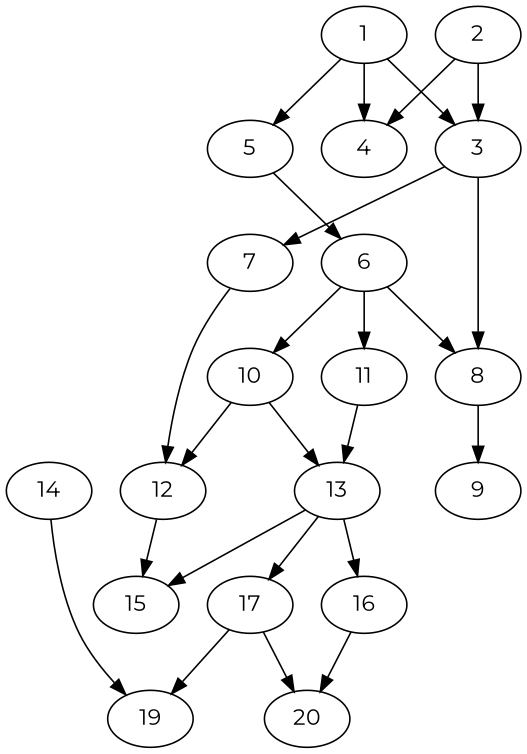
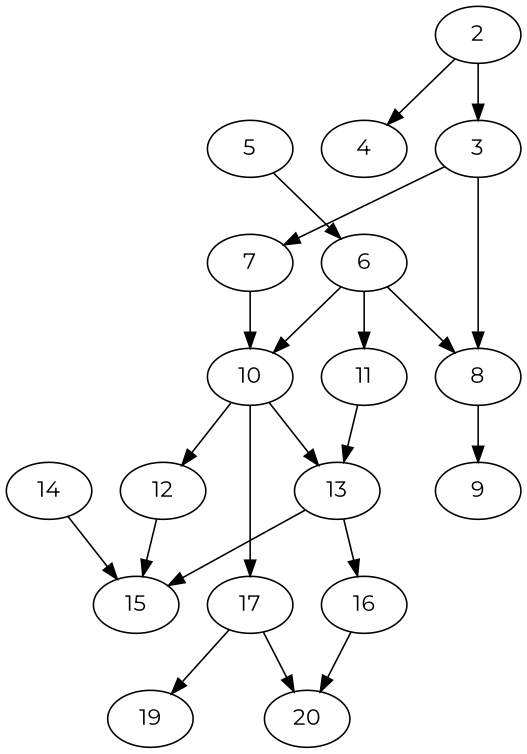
node "1": removed
edge "7" -> "12": now "7" -> "10"
edge "13" -> "17": now "10" -> "17"
edge "14" -> "19": now "14" -> "15"
